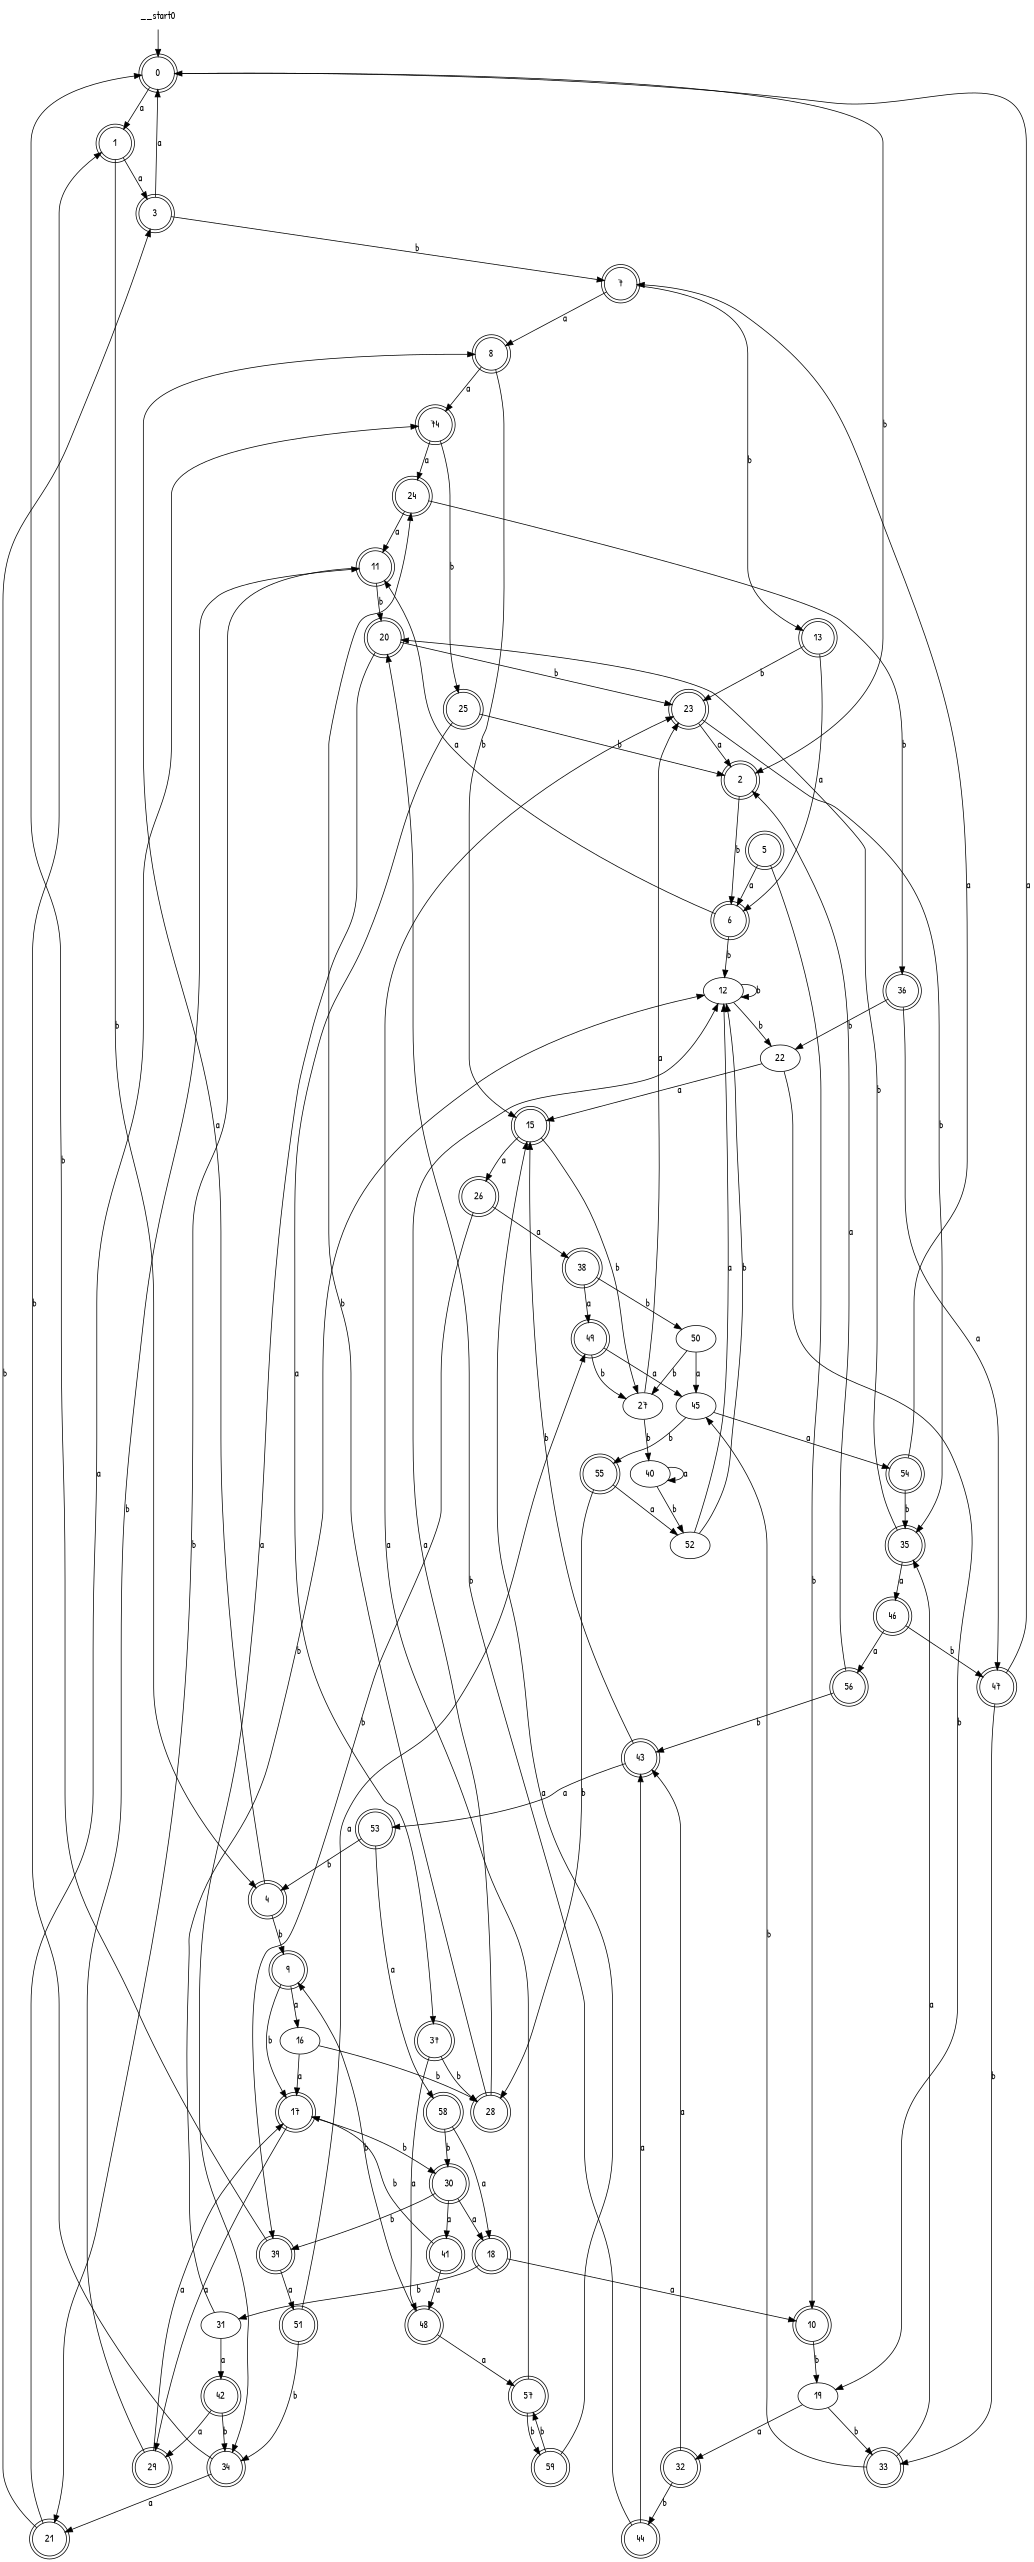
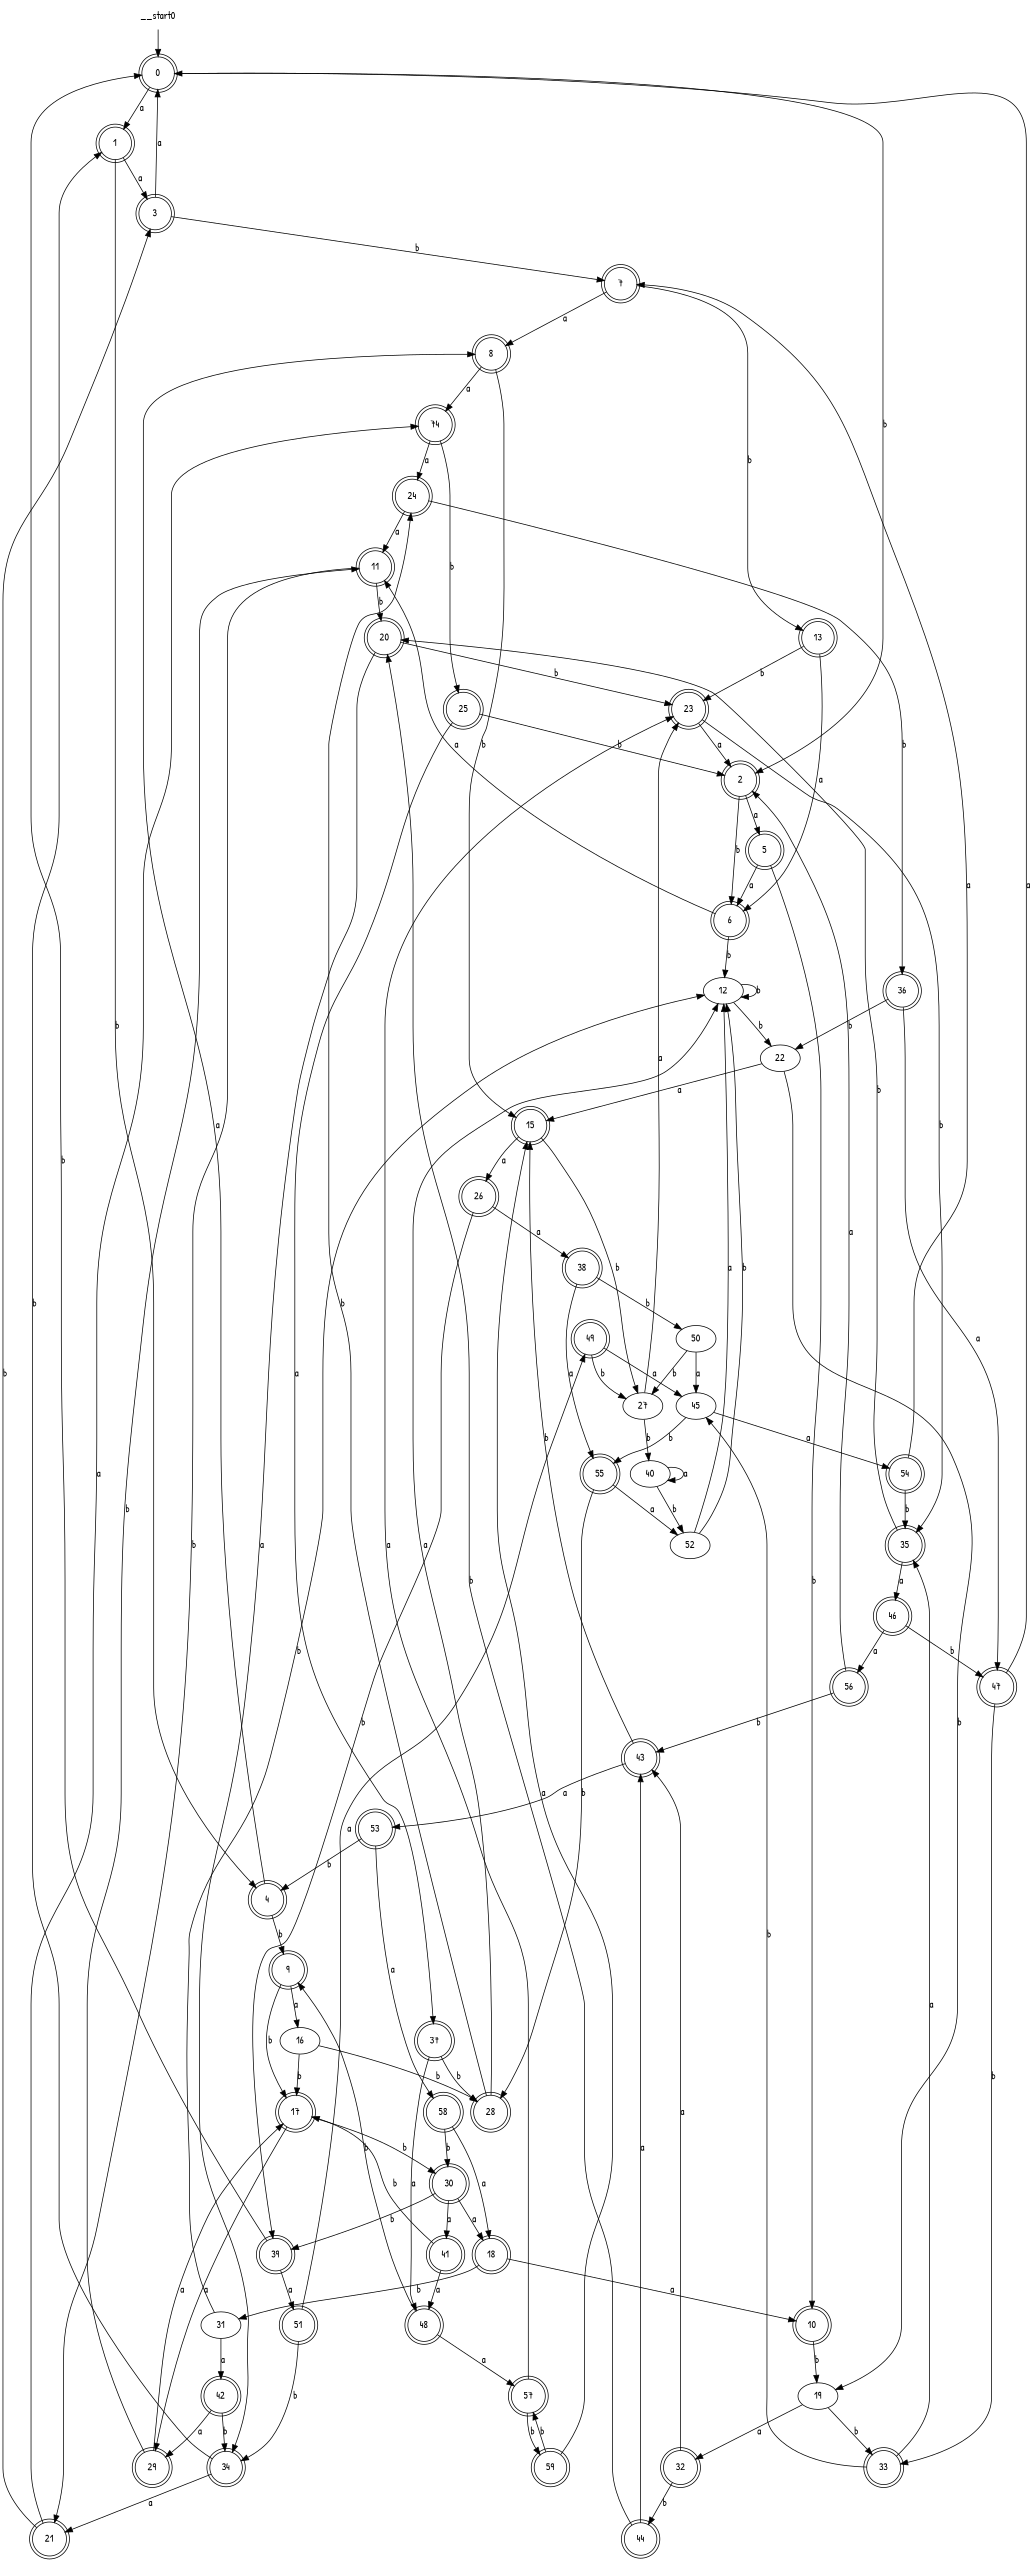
edge "2" -> "5": added, label "a"
edge "38" -> "49": now "38" -> "55"
edge "16" -> "17": label "a" -> "b"
